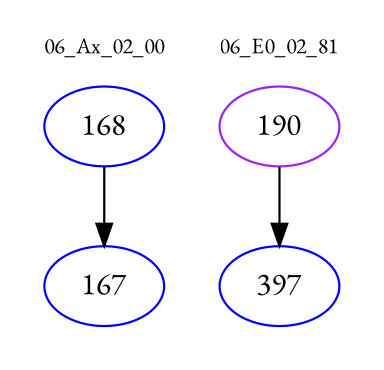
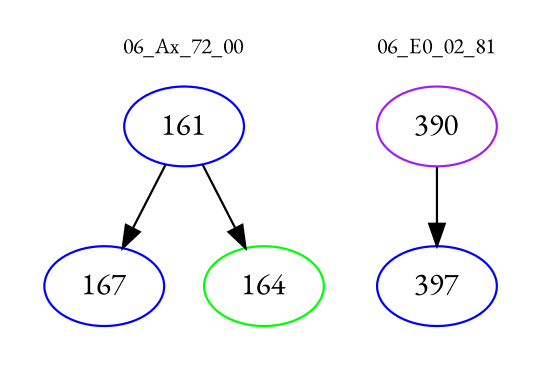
cluster "06_Ax_02_00": label "06_Ax_02_00" -> "06_Ax_72_00"
node "168": label "168" -> "161"
node "190": label "190" -> "390"
node "164": added
